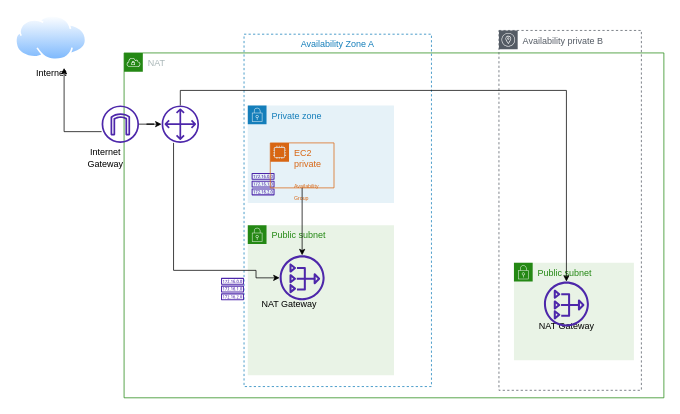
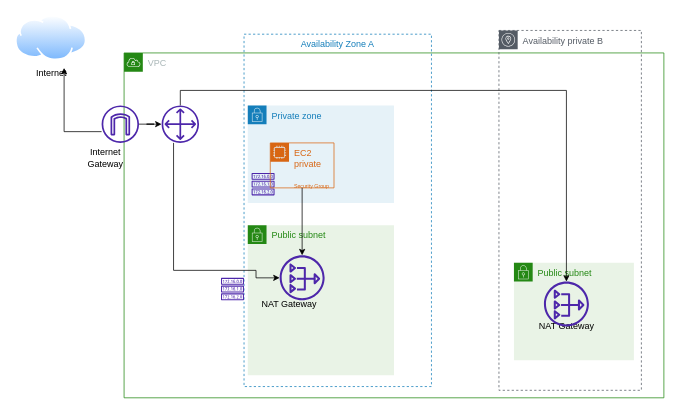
node "NAT": label "NAT" -> "VPC"
node "EC2 private Availability Group": label "EC2 private Availability Group" -> "EC2 private Security Group"
